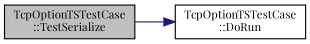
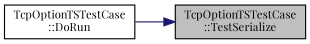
edge "TcpOptionTSTestCase ::TestSerialize" -> "TcpOptionTSTestCase ::DoRun": reversed
